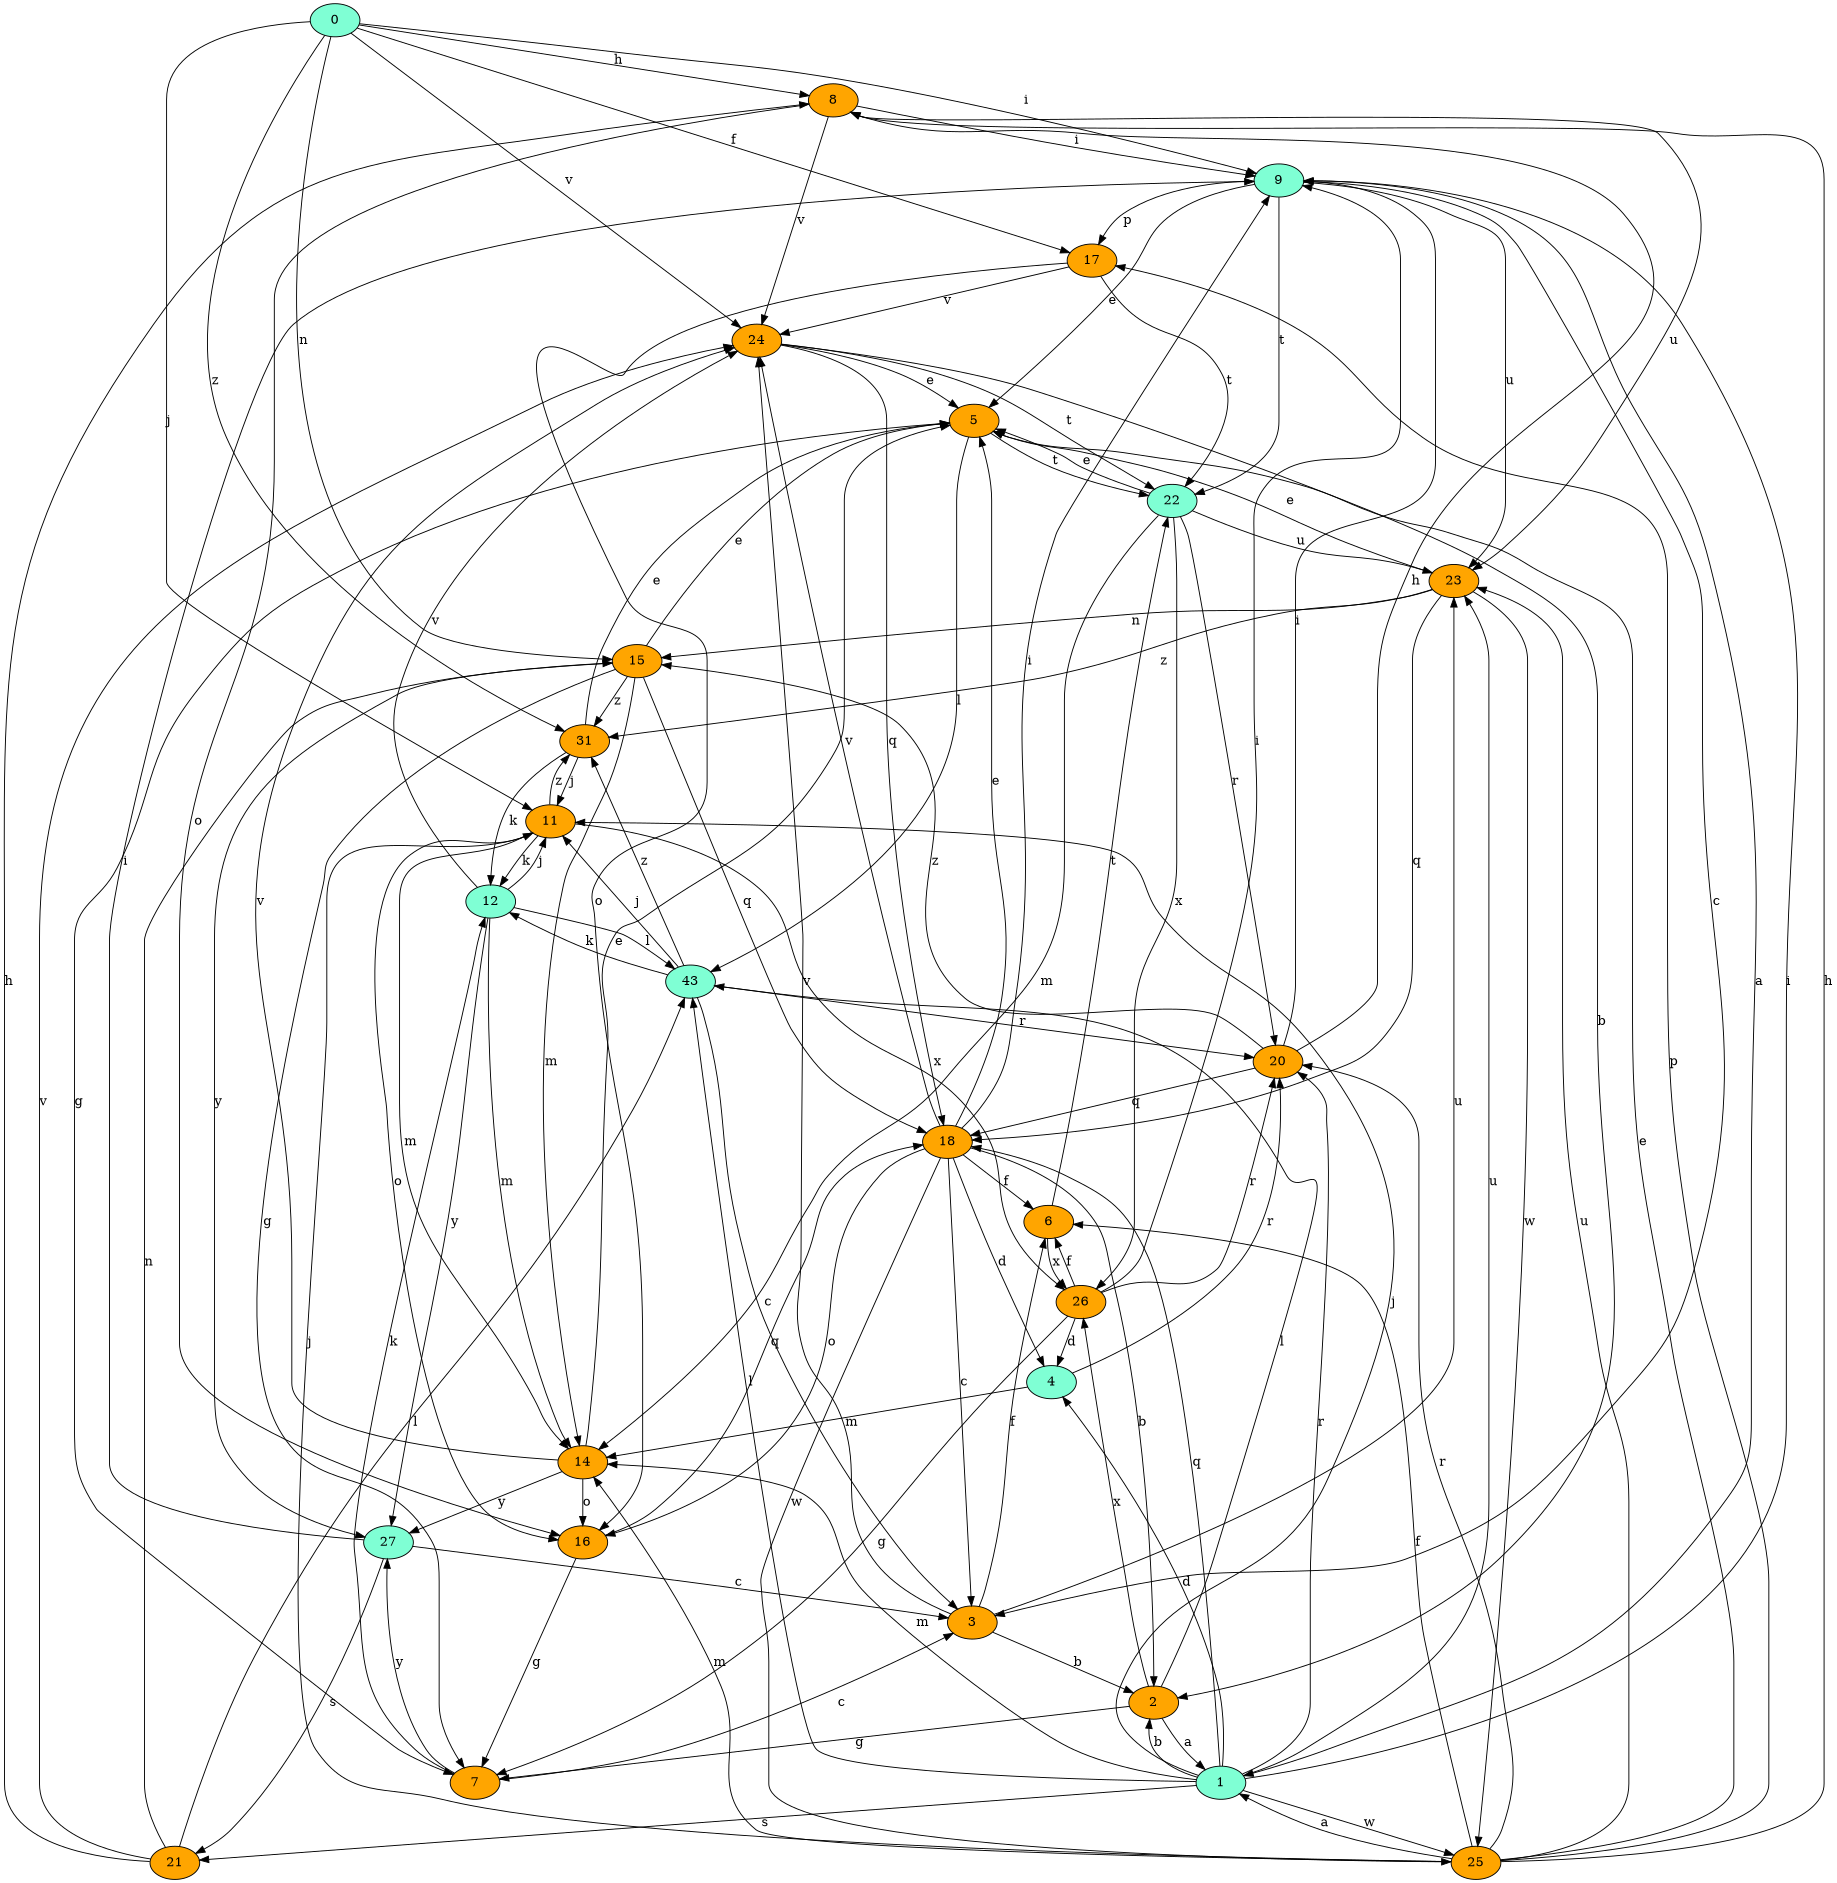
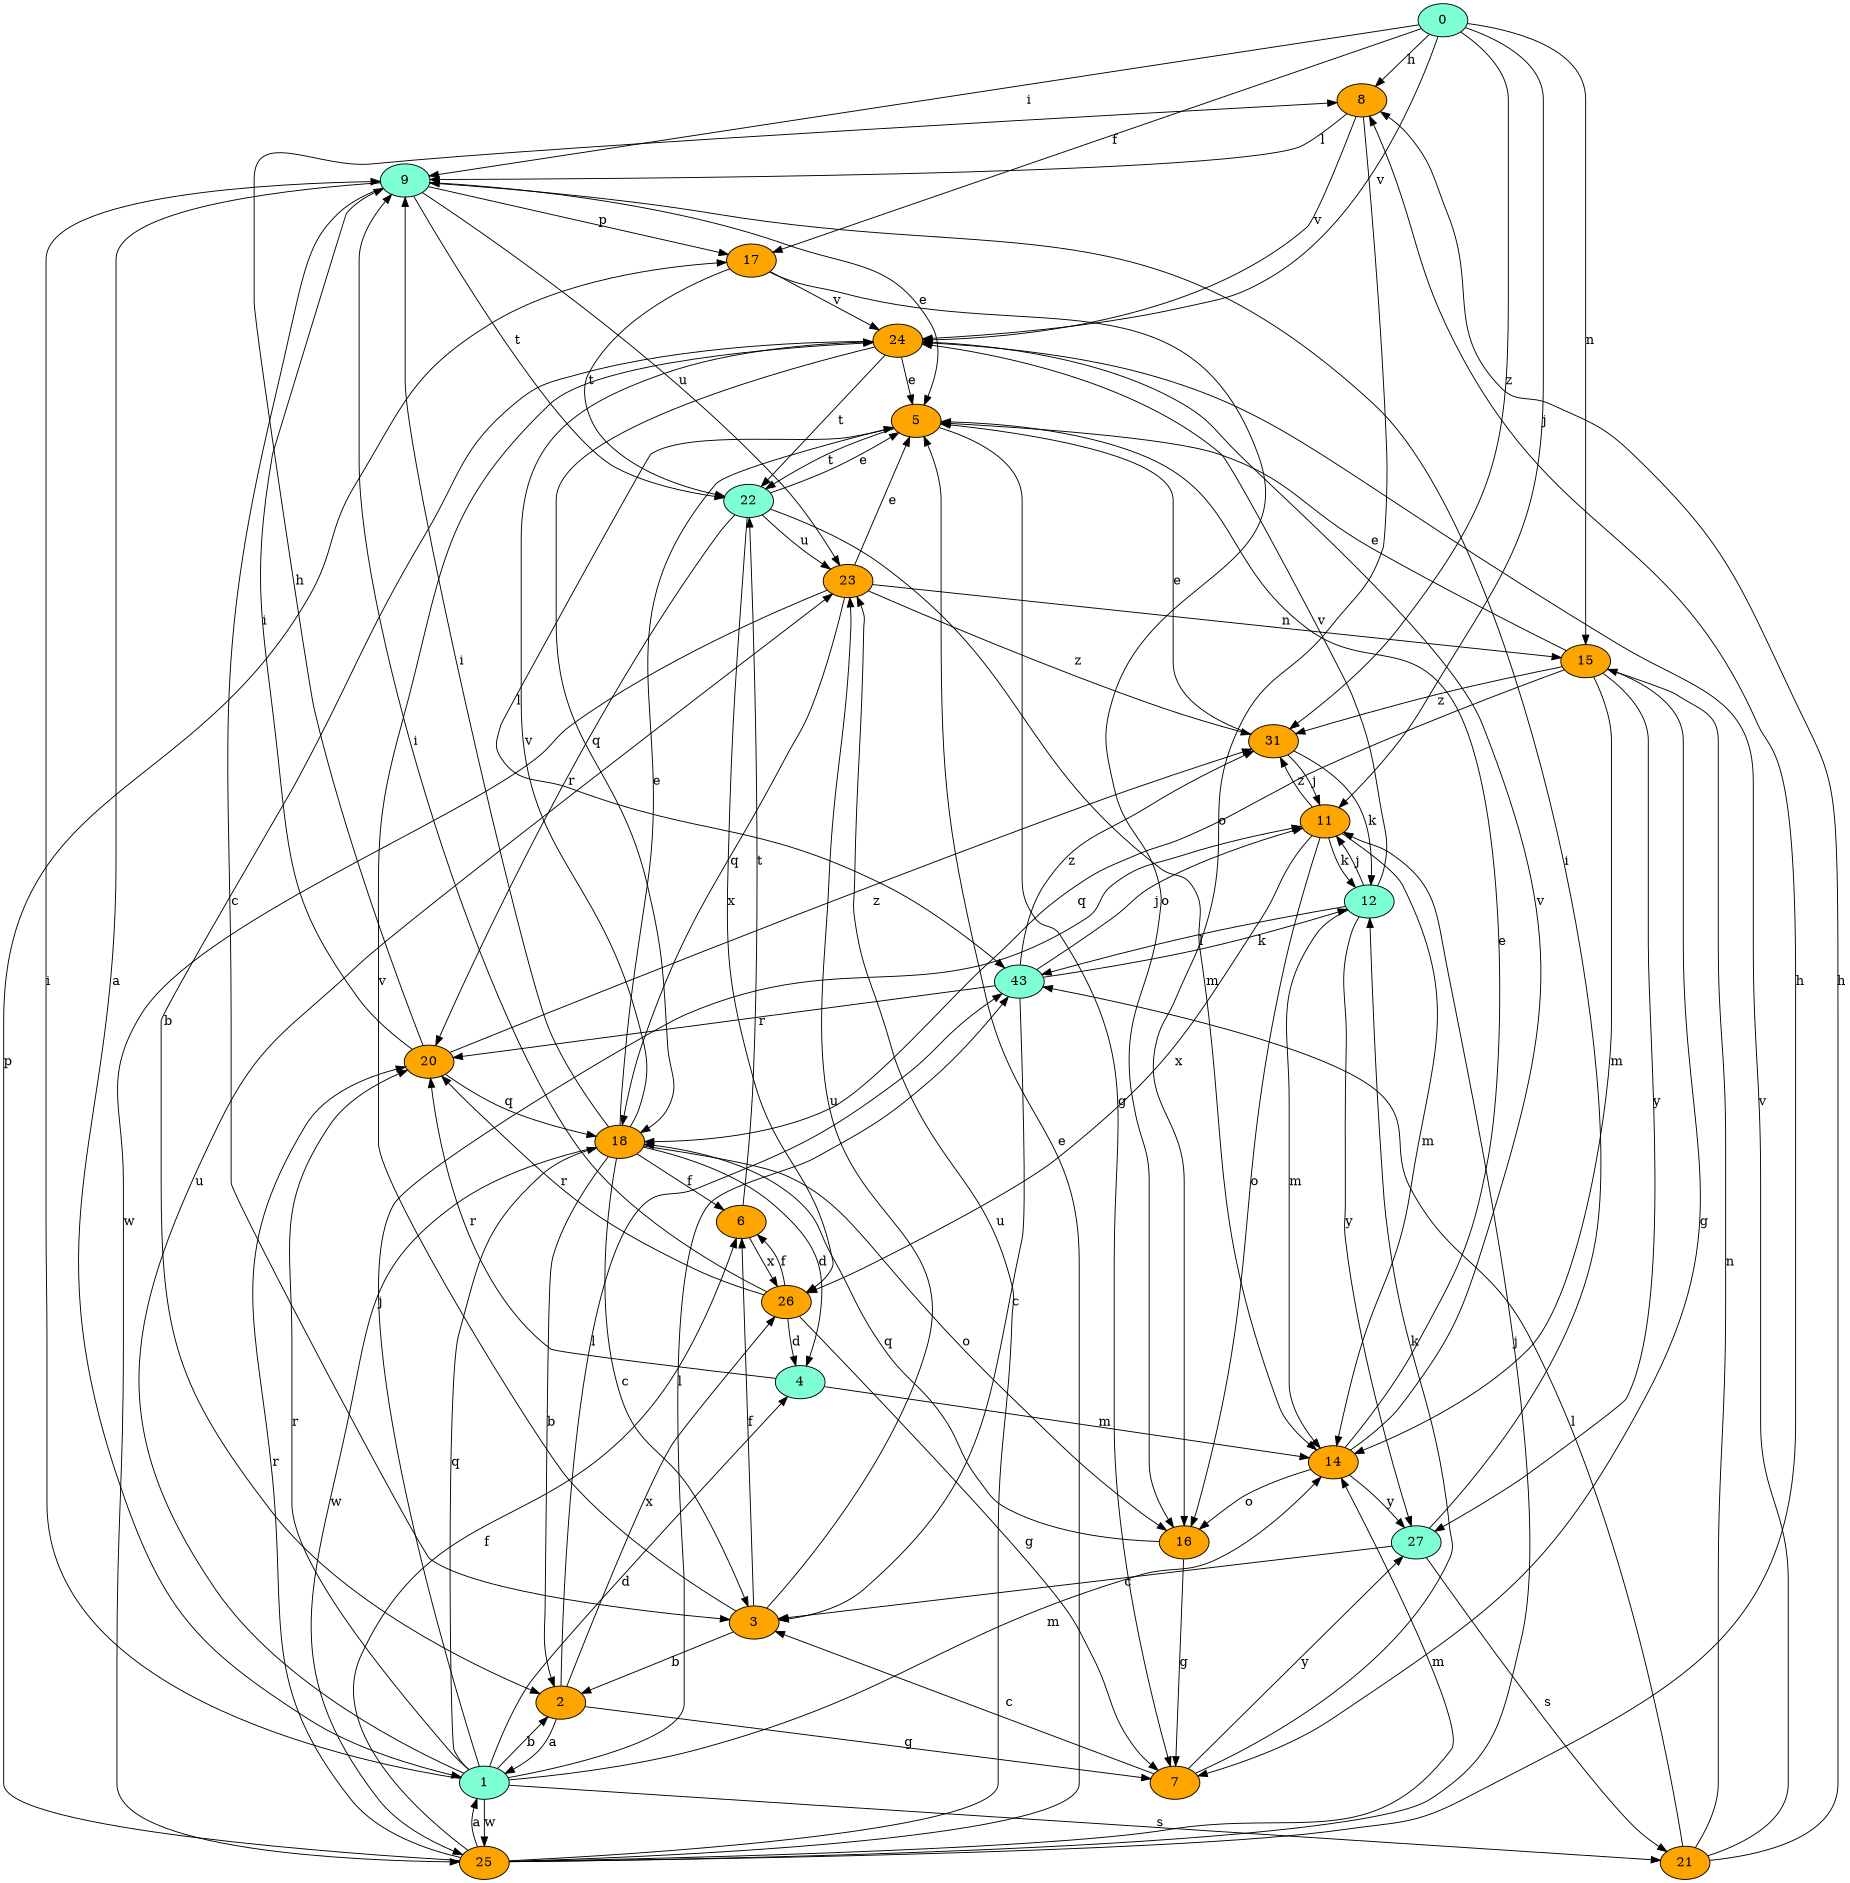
edge "8" -> "23": removed, label "u"
edge "8" -> "9": label "i" -> "l"
edge "20" -> "15": now "20" -> "31"
